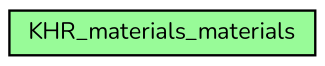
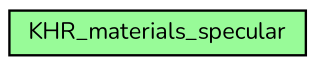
node "KHR_materials_materials": label "KHR_materials_materials" -> "KHR_materials_specular"
